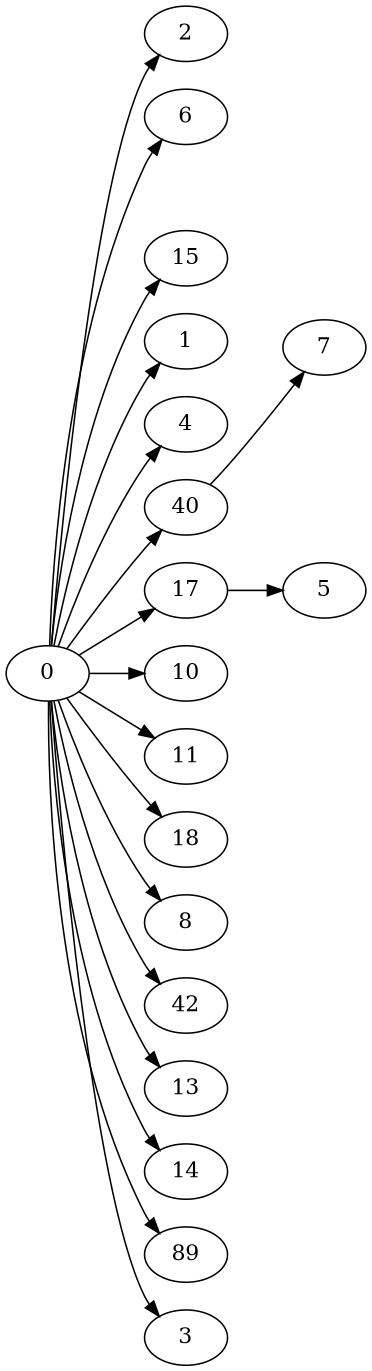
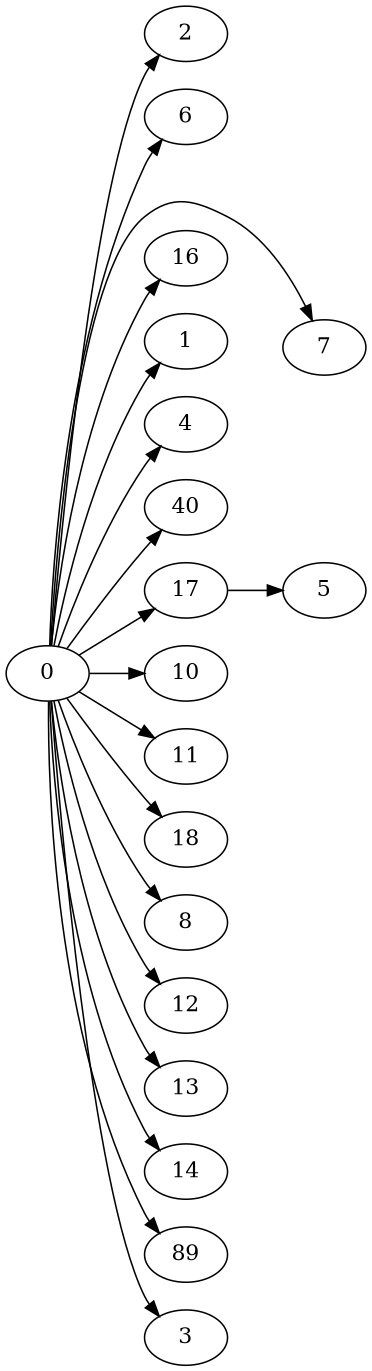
node "15": label "15" -> "16"
edge "40" -> "7": now "0" -> "7"
node "42": label "42" -> "12"
